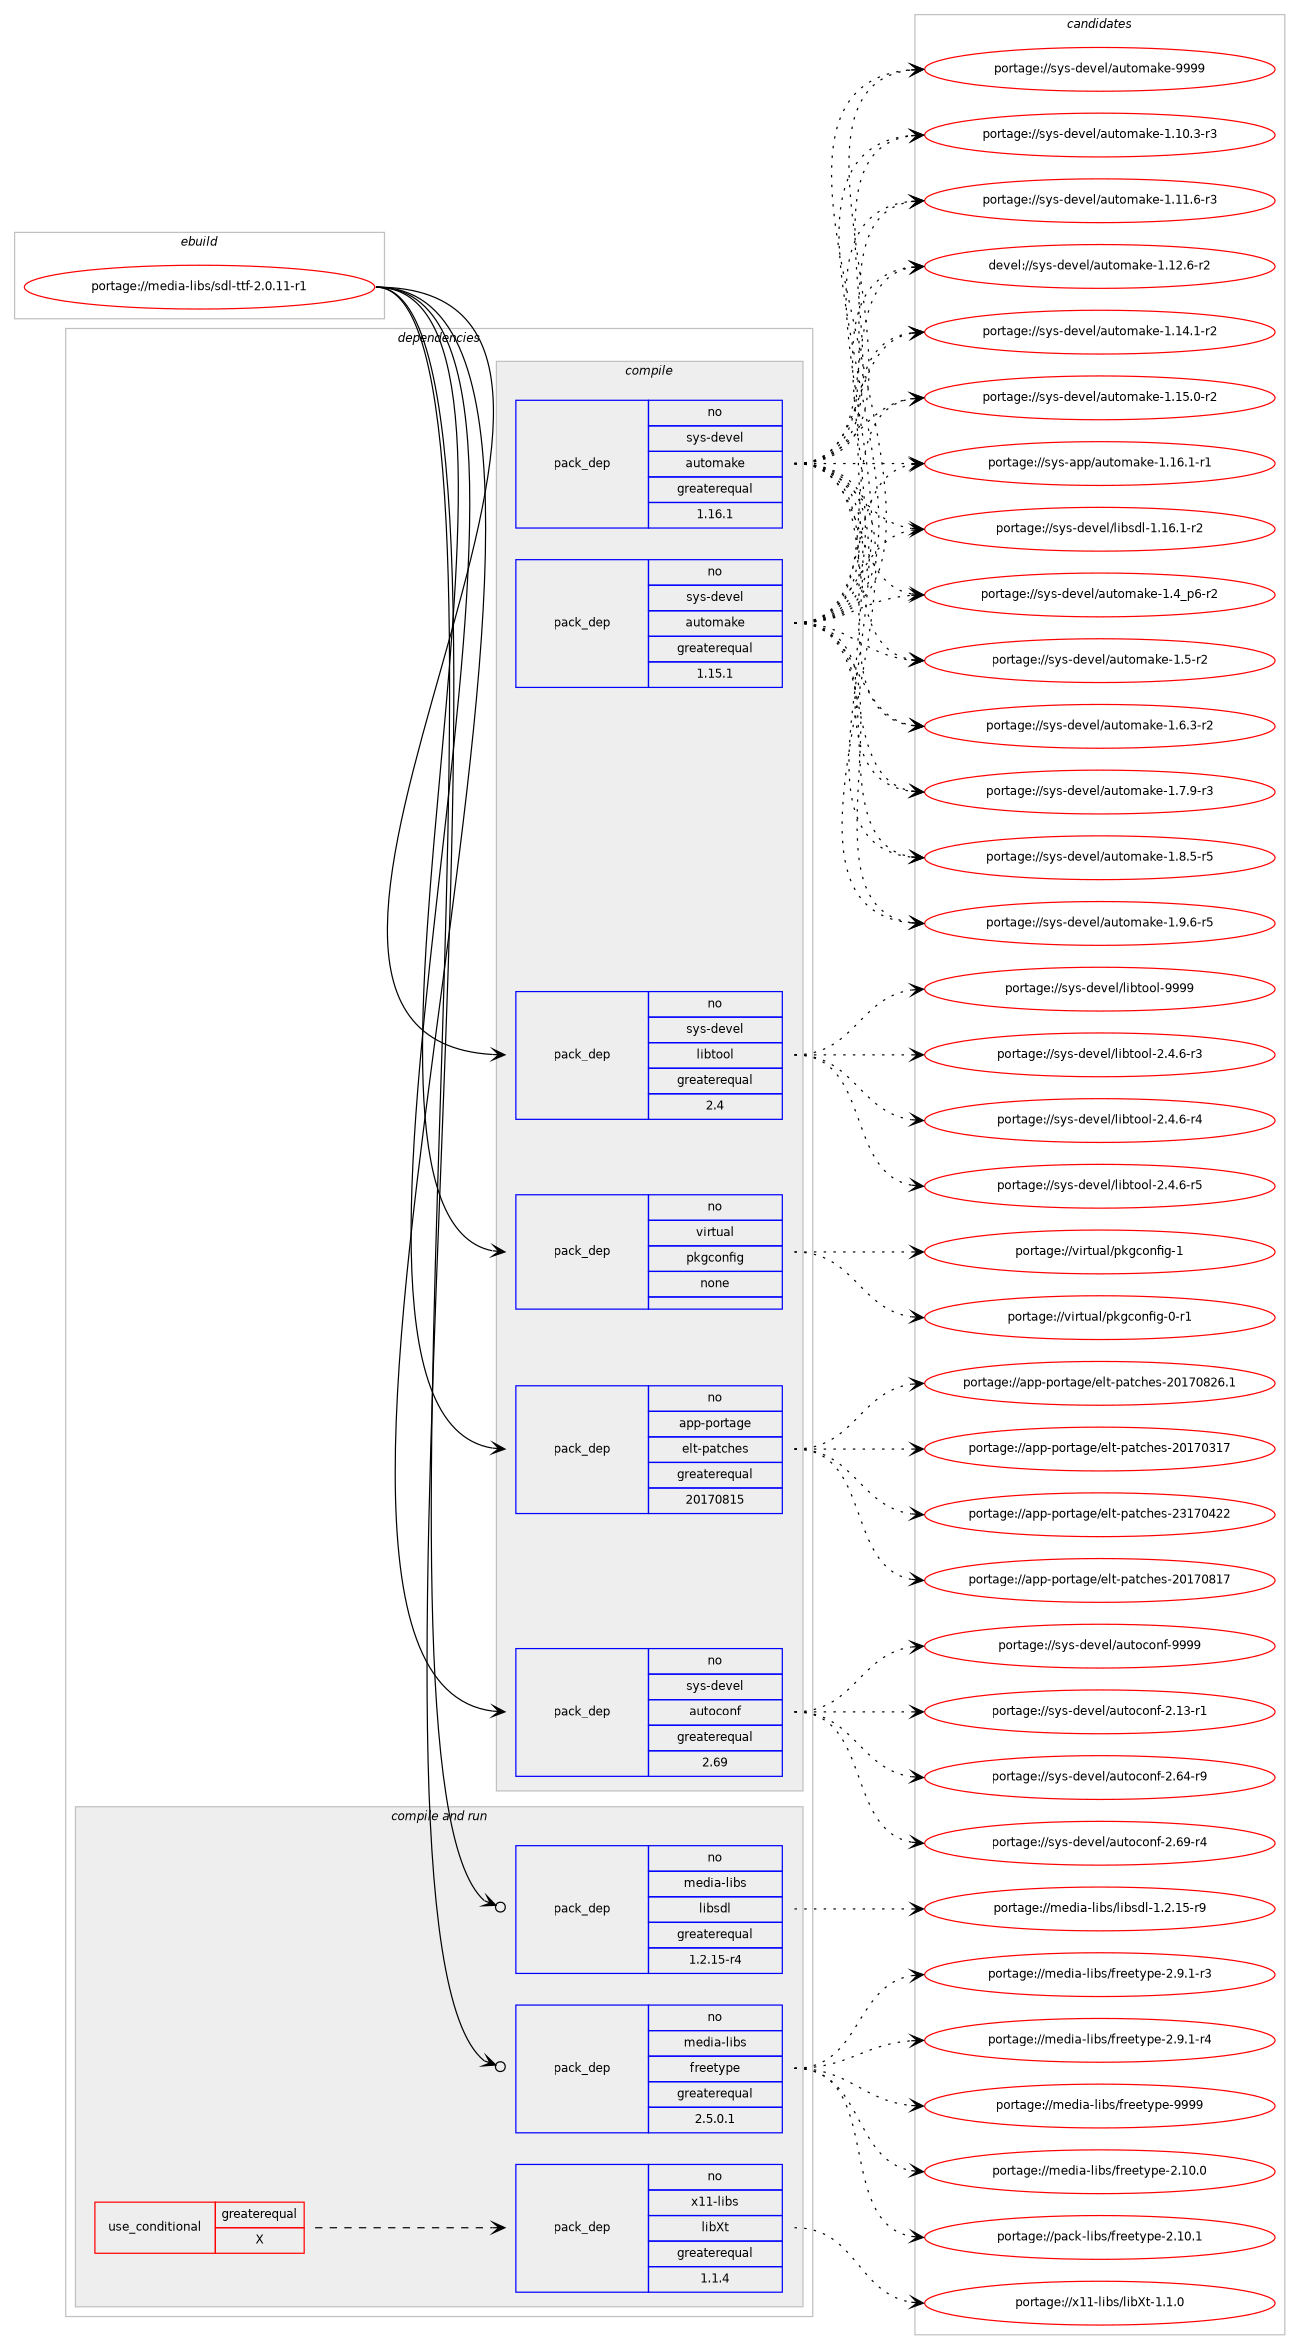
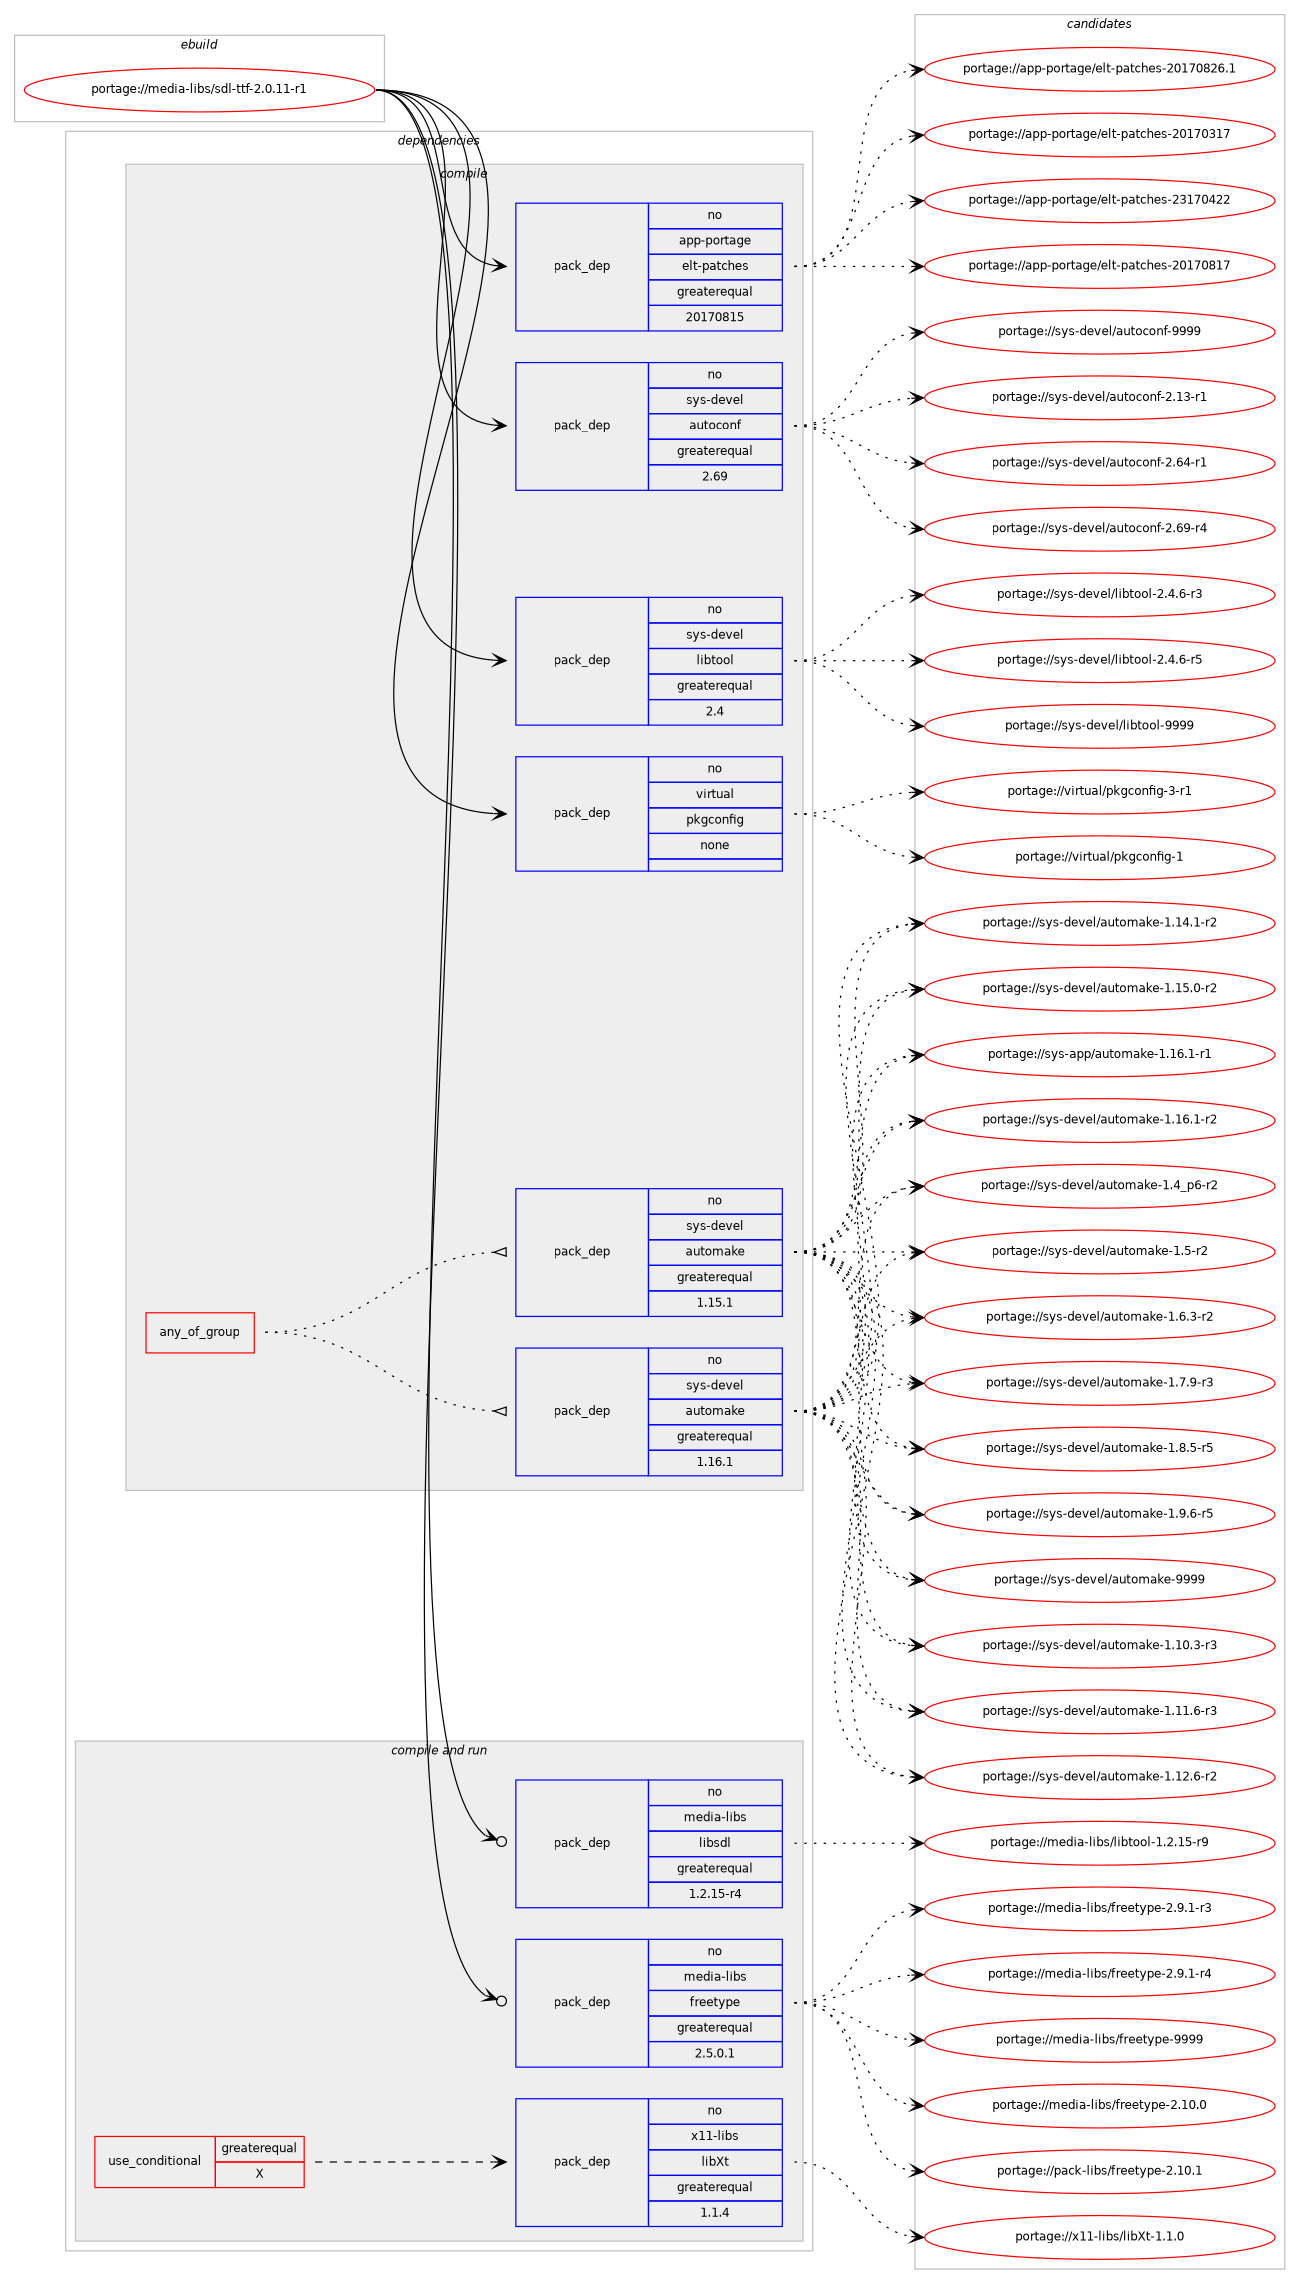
node "devel://sys-devel/automake-1.12.6-r2": label "devel://sys-devel/automake-1.12.6-r2" -> "portage://sys-devel/automake-1.12.6-r2"
node "portage://sys-devel/libsdl-1.16.1-r2": label "portage://sys-devel/libsdl-1.16.1-r2" -> "portage://sys-devel/automake-1.16.1-r2"
node "portage://sys-devel/libtool-2.4.6-r4": removed
node "portage://virtual/pkgconfig-0-r1": label "portage://virtual/pkgconfig-0-r1" -> "portage://virtual/pkgconfig-3-r1"
node "any_of_group": added
node "portage://sys-devel/autoconf-2.64-r9": label "portage://sys-devel/autoconf-2.64-r9" -> "portage://sys-devel/autoconf-2.64-r1"
node "portage://media-libs/libsdl-1.2.15-r9": label "portage://media-libs/libsdl-1.2.15-r9" -> "portage://media-libs/libtool-1.2.15-r9"
